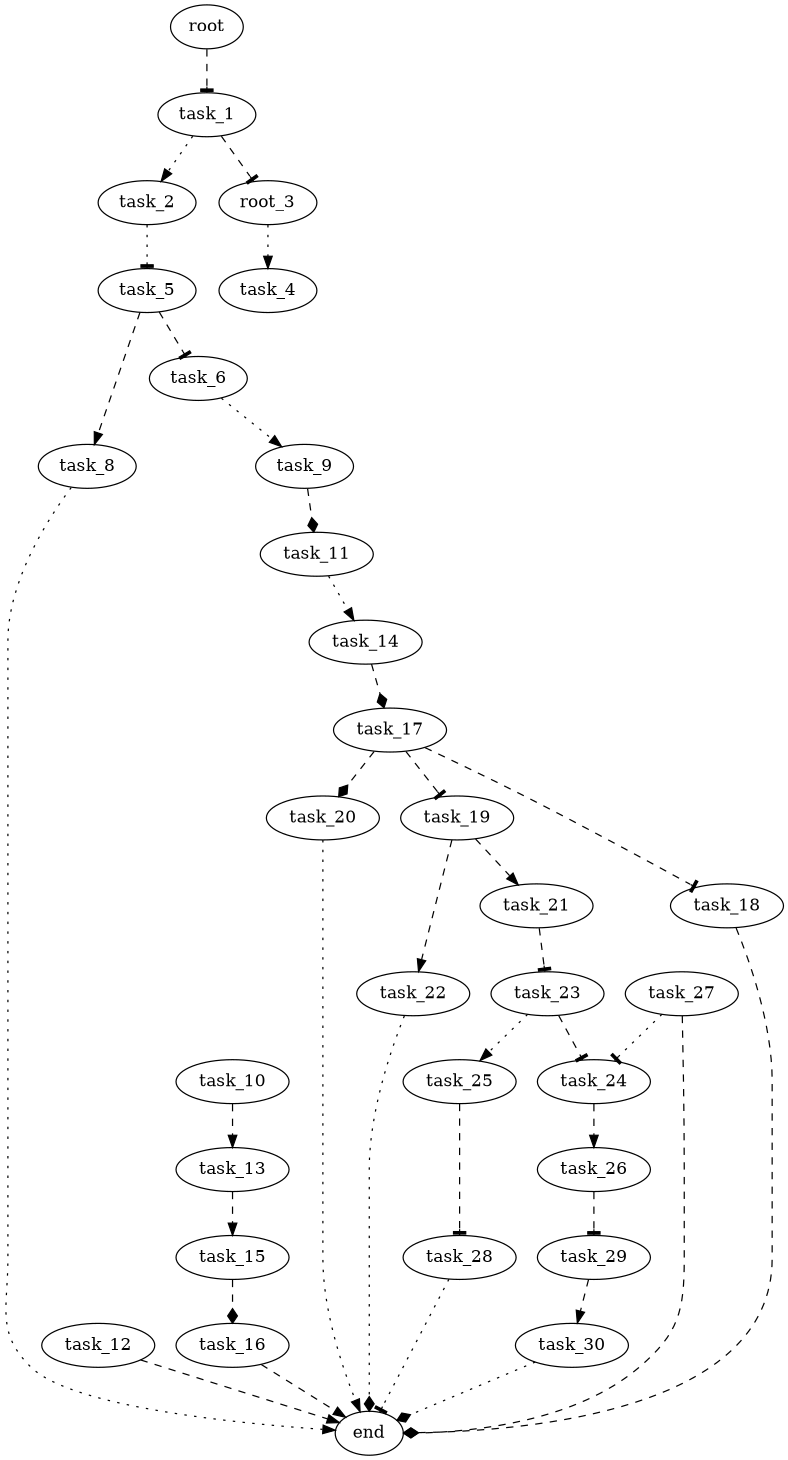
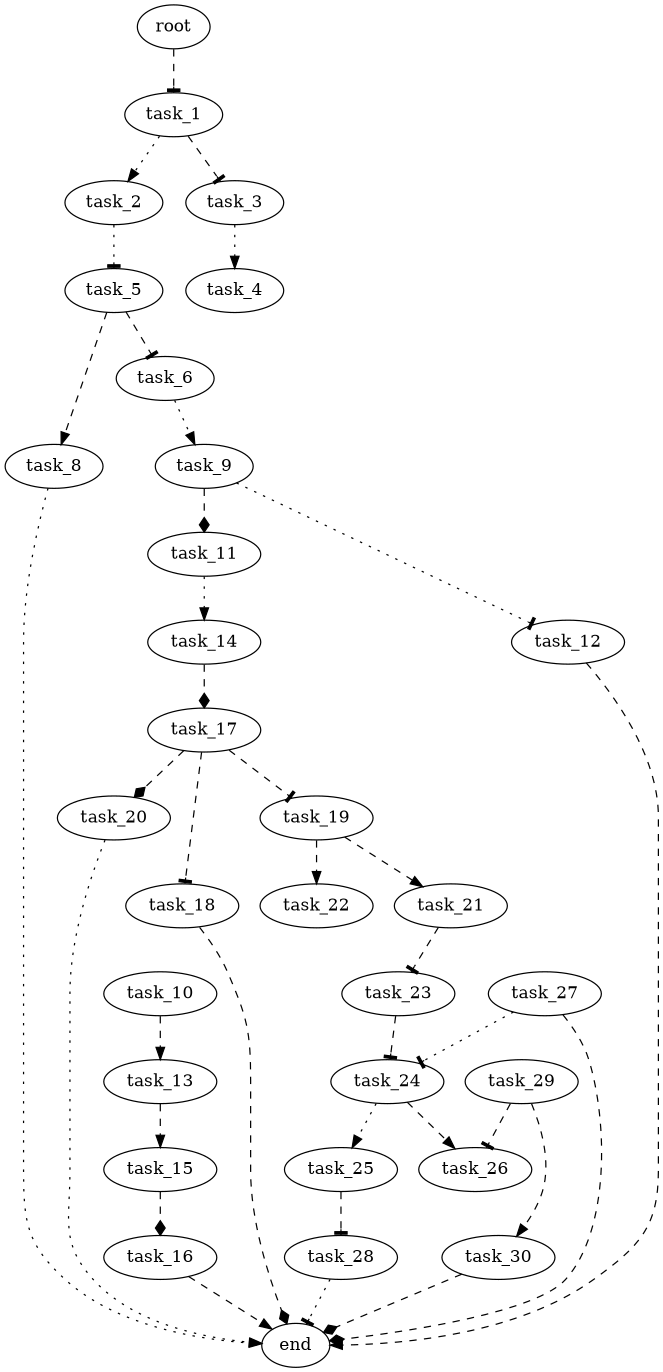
node "root_3": label "root_3" -> "task_3"
edge "task_9" -> "task_12": added
edge "task_23" -> "task_25": now "task_24" -> "task_25"
edge "task_22" -> "end": removed
edge "task_26" -> "task_29": reversed
edge "task_30" -> "end": style dotted -> dashed
